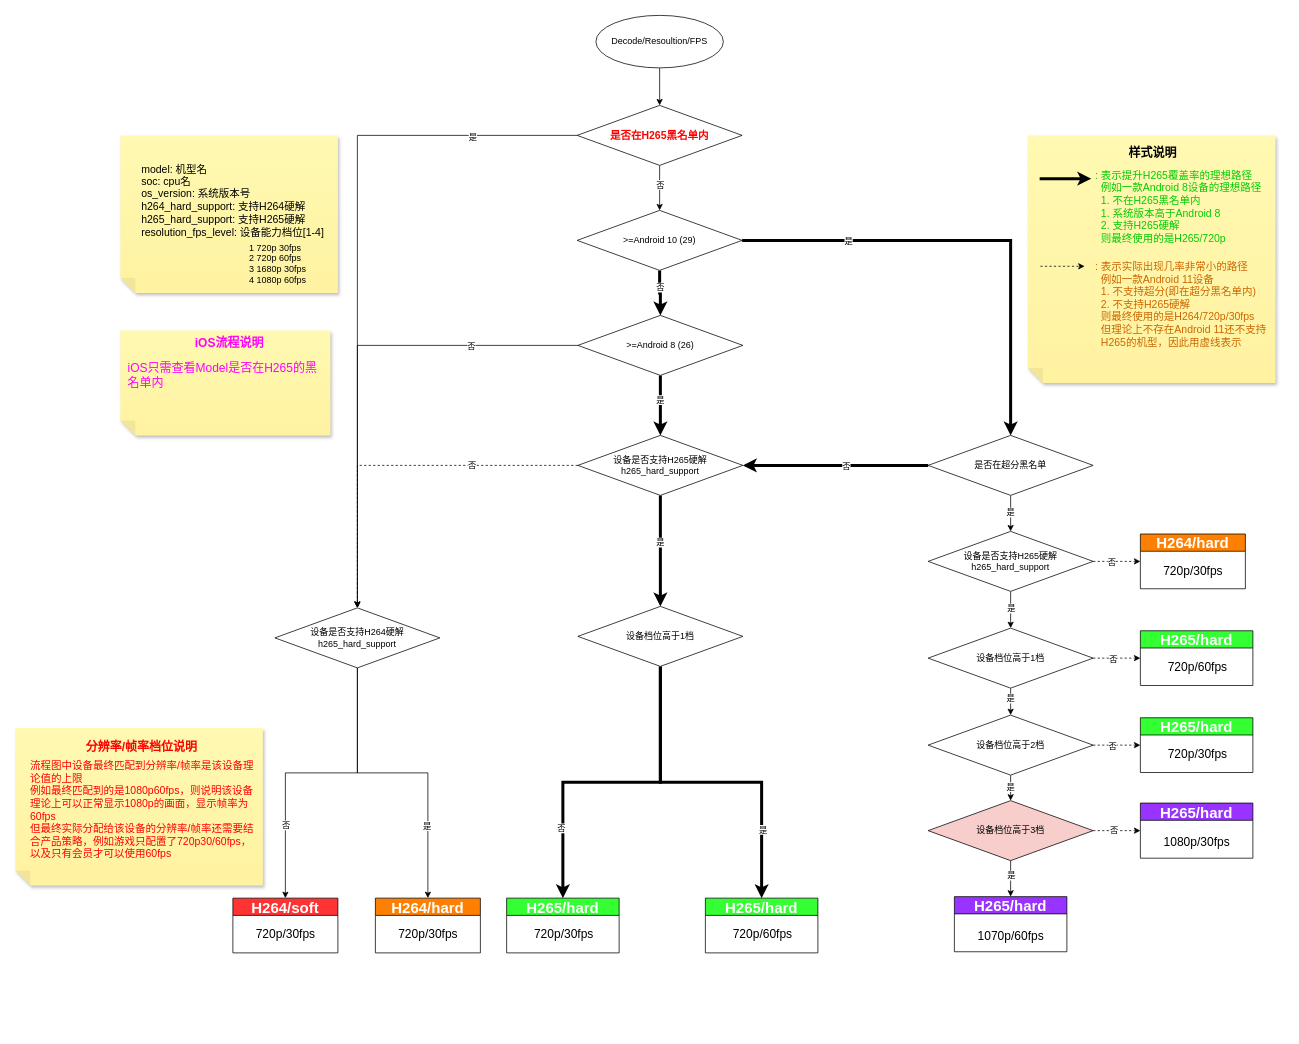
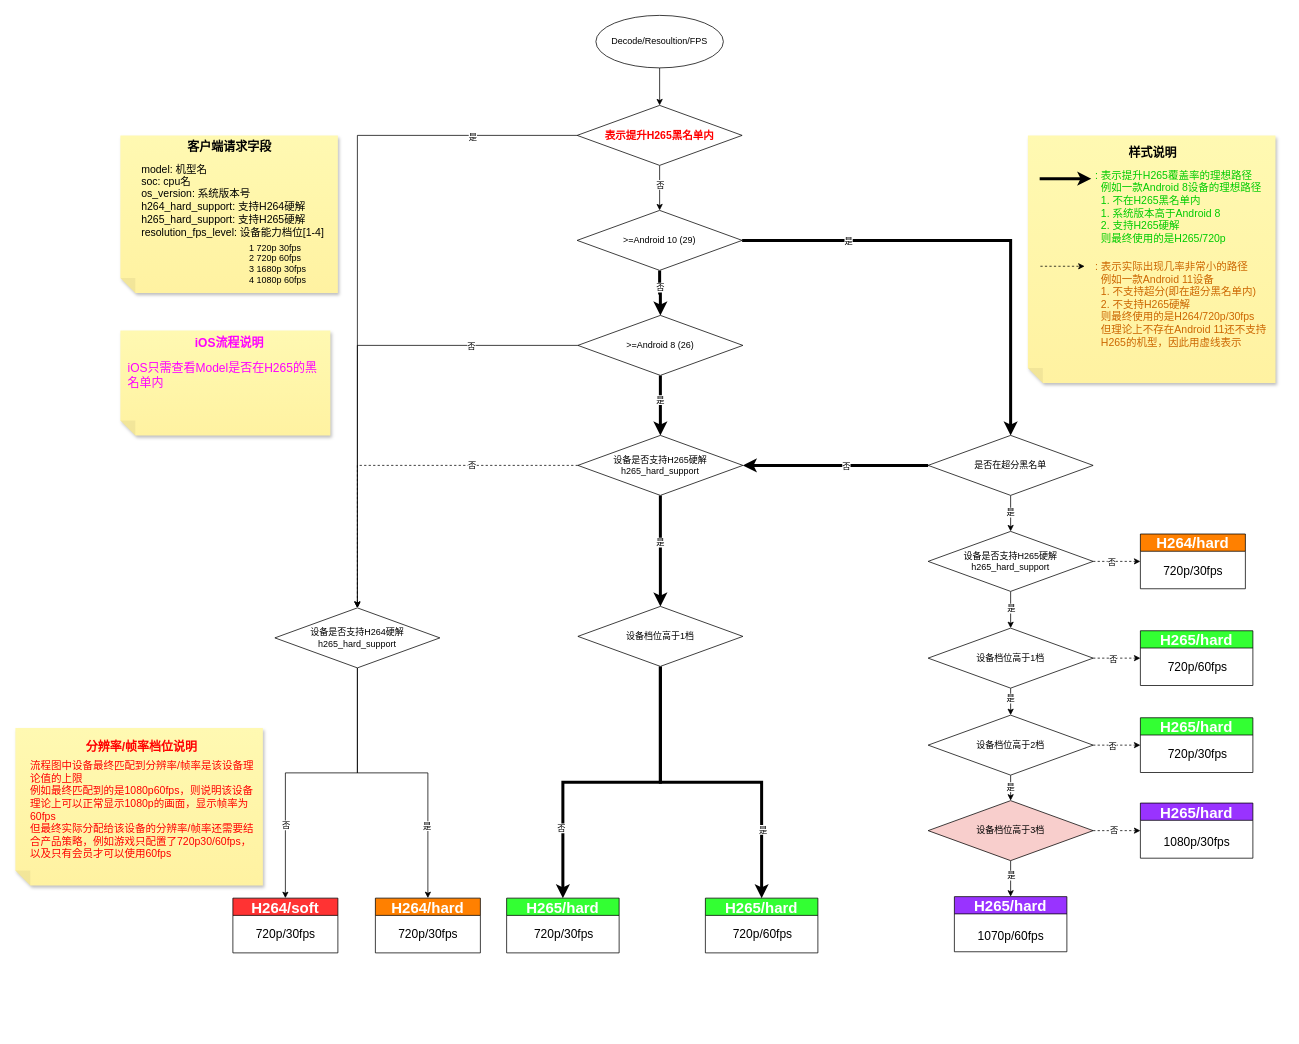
node "是否在H265黑名单内": label "是否在H265黑名单内" -> "表示提升H265黑名单内"
node "客户端请求字段": added
